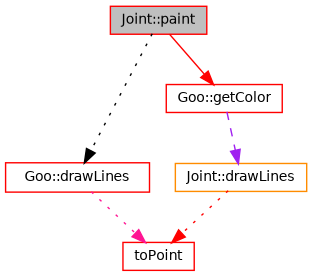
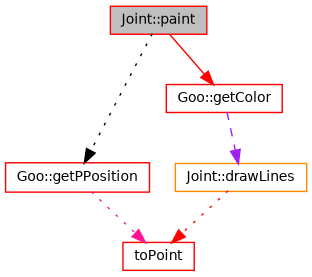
node "Goo::drawLines": label "Goo::drawLines" -> "Goo::getPPosition"
